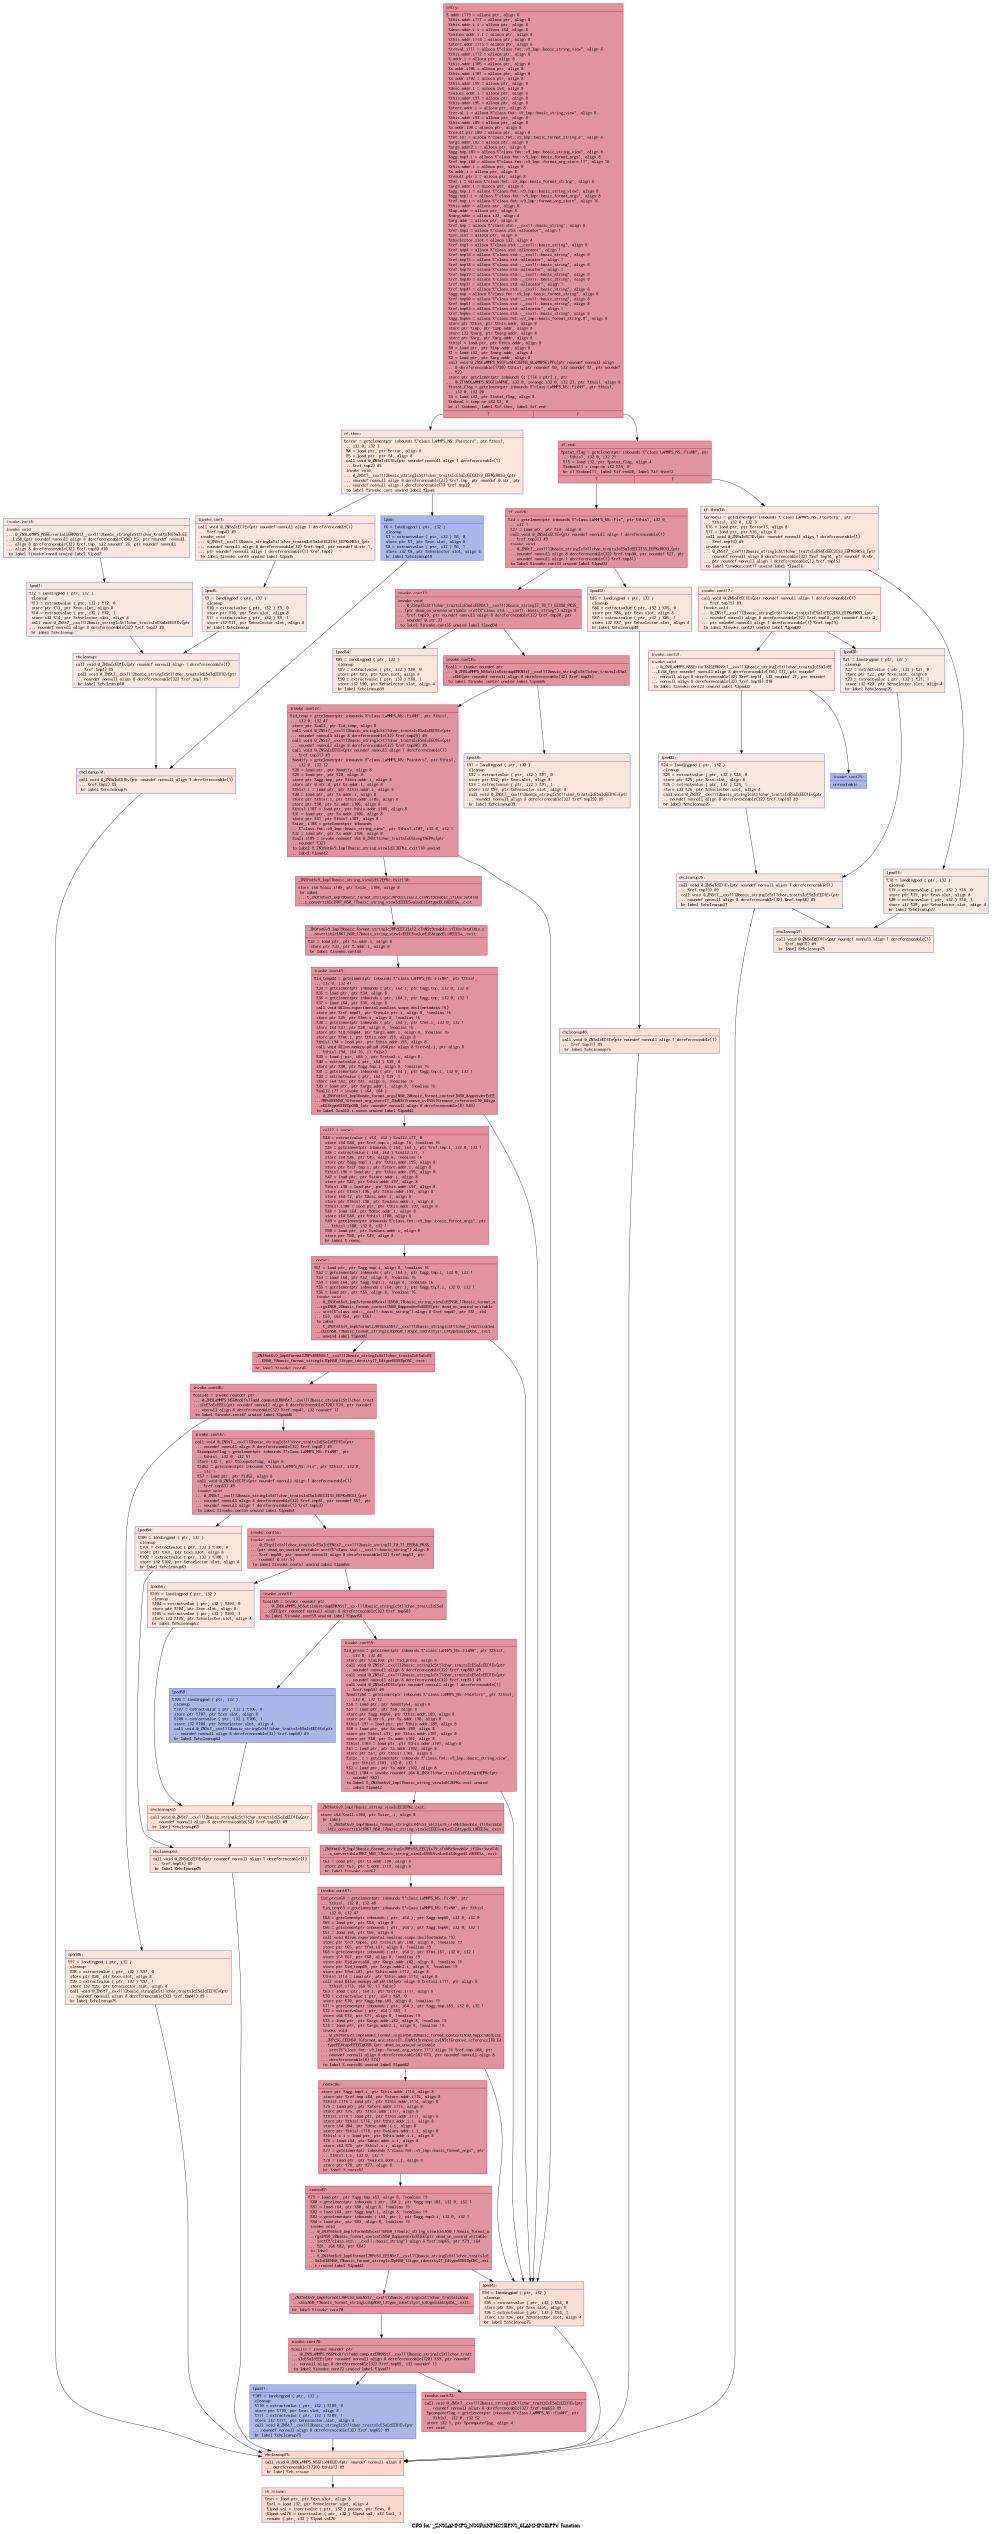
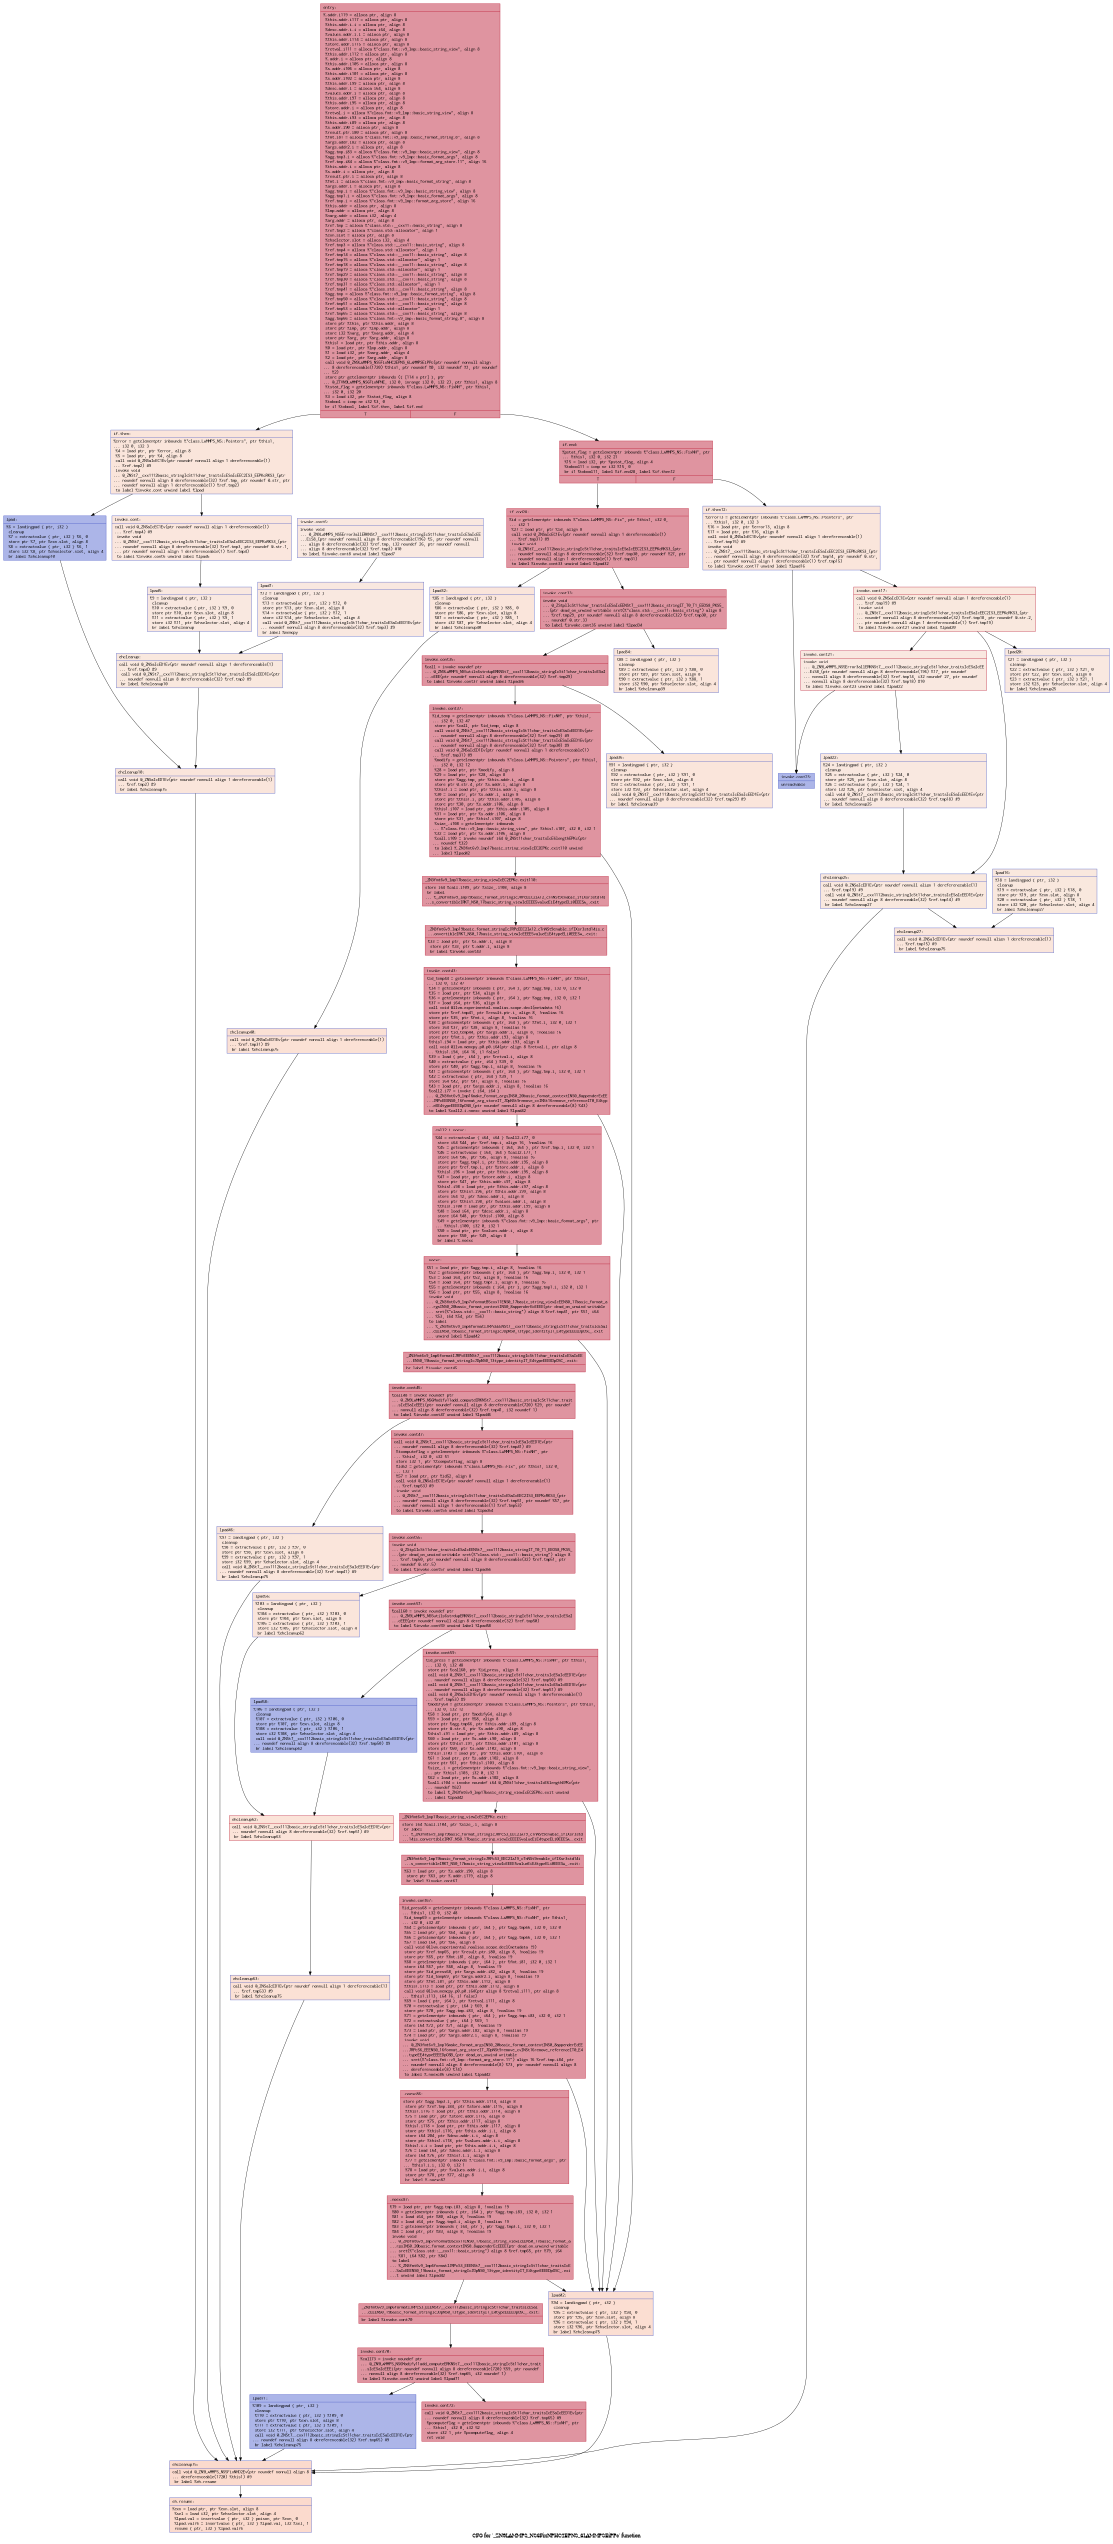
node "lpad7:": text "br label %ehcleanup" -> "br label %memcpy"
edge "if.then12:" -> "lpad16:": now "if.then12:" -> "invoke.cont23:"
edge "lpad20:" -> "ehcleanup25:": now "invoke.cont17:" -> "ehcleanup25:"
node "lpad54:": removed
